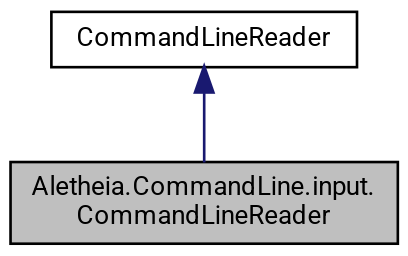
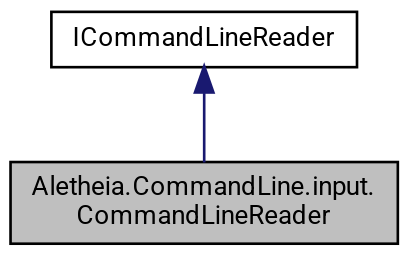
node "CommandLineReader": label "CommandLineReader" -> "ICommandLineReader"
